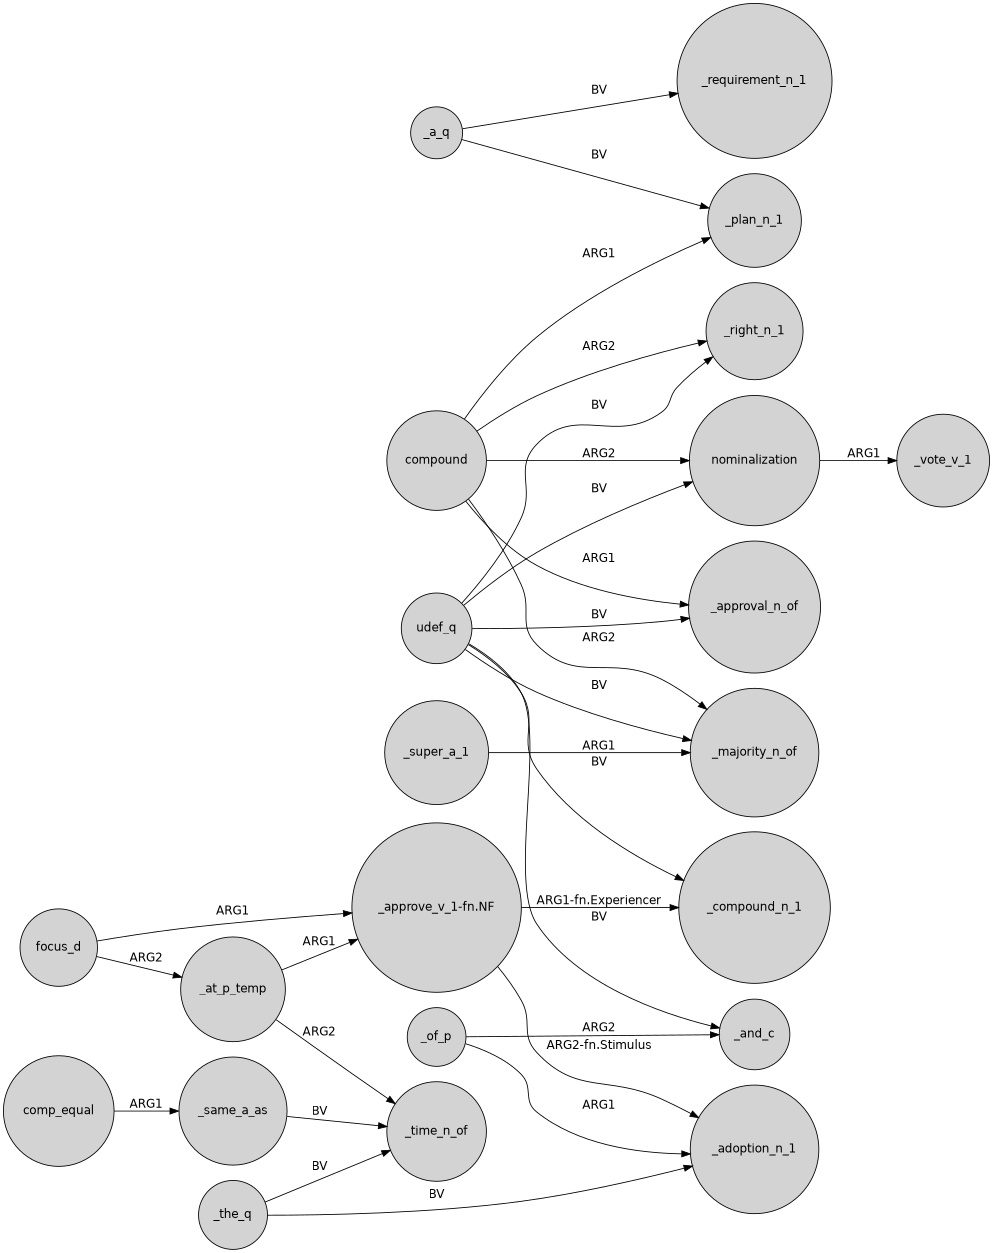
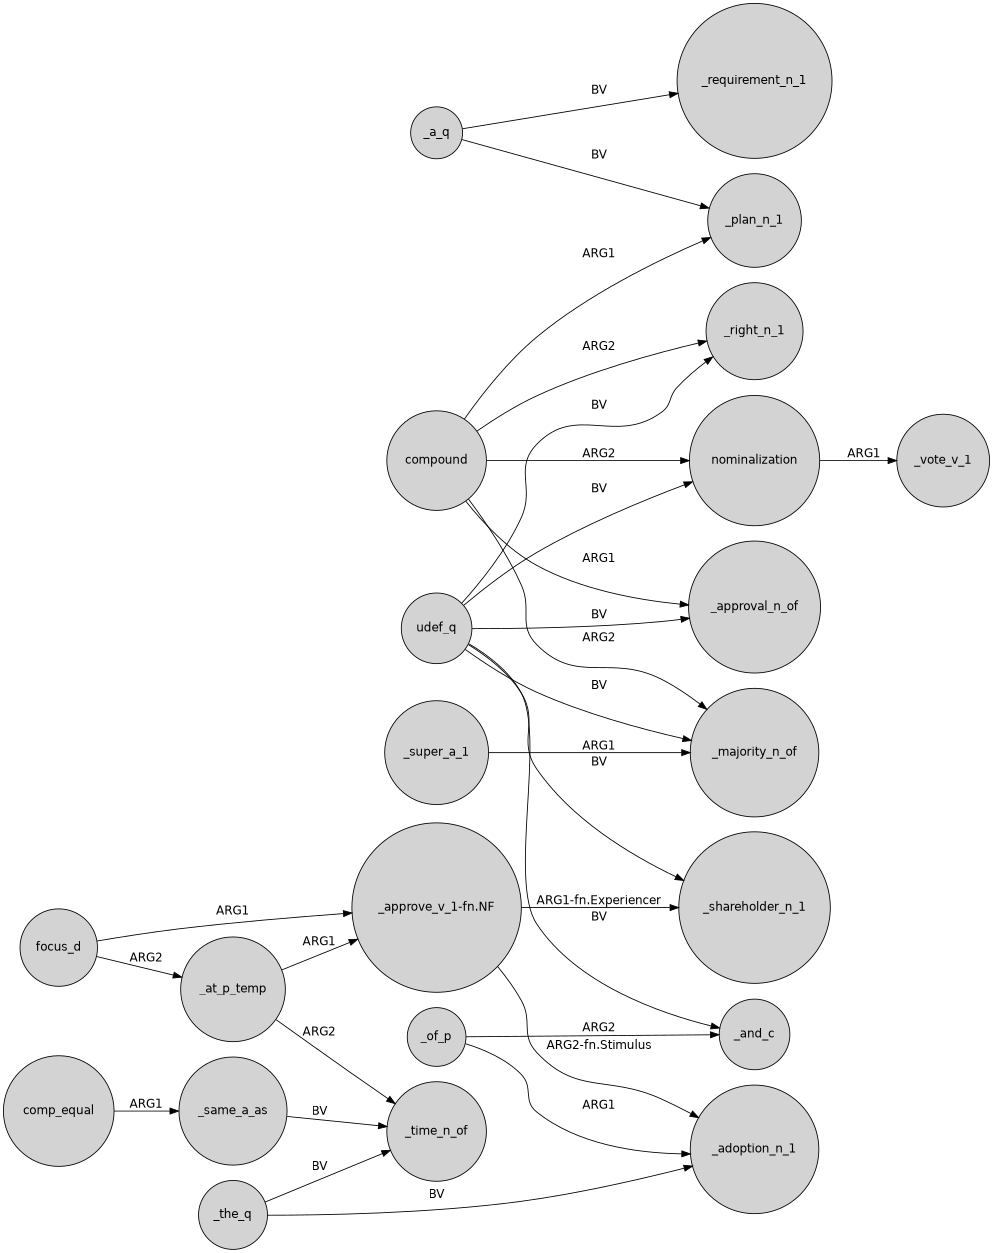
node "_compound_n_1": label "_compound_n_1" -> "_shareholder_n_1"
